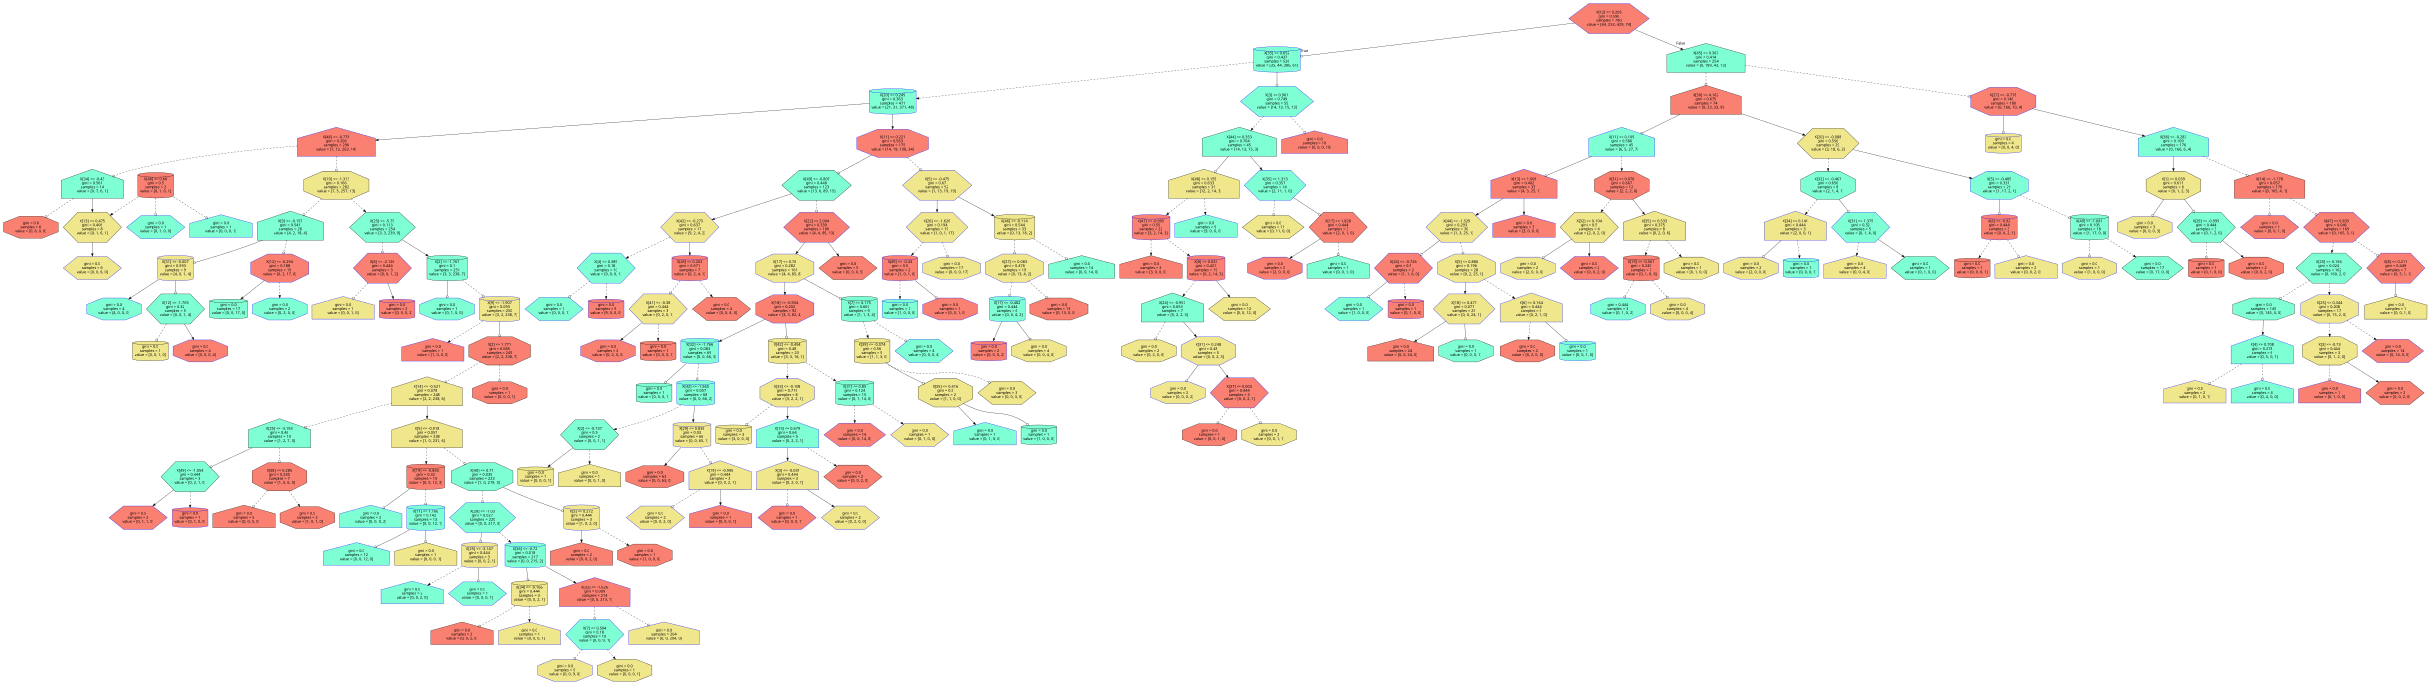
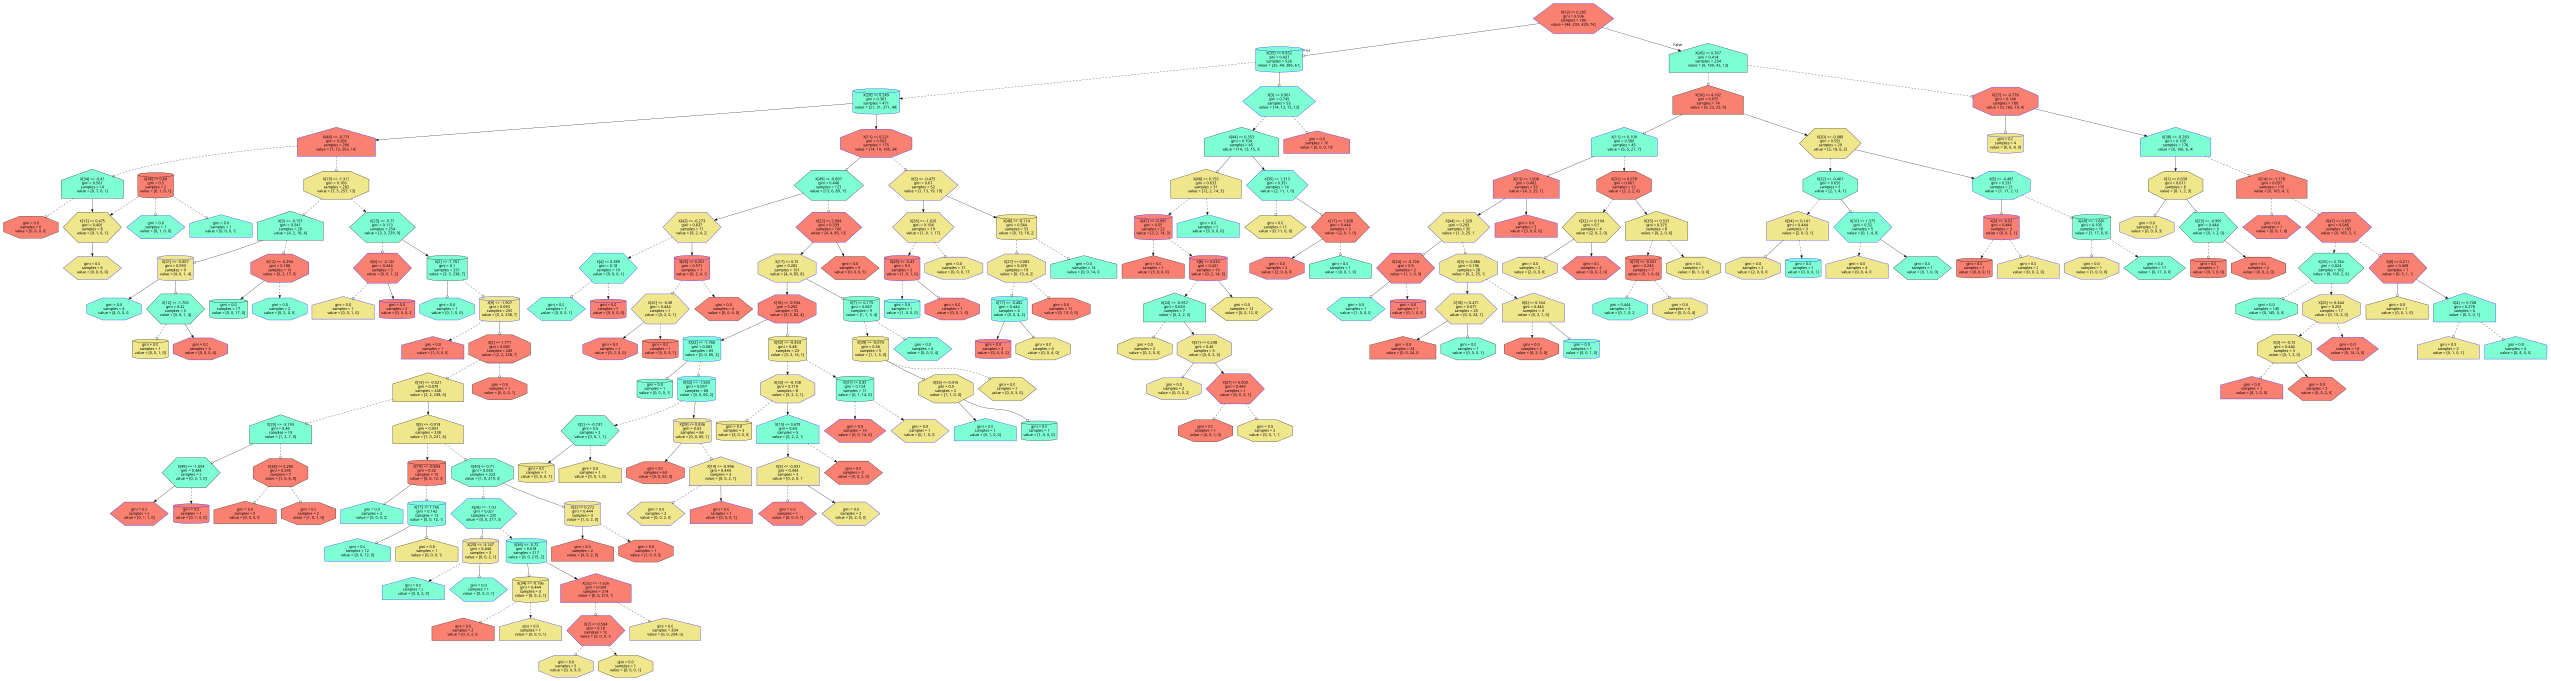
edge "gini = 0.0 samples = 145 value = [0, 145, 0, 0]" -> "X[4] <= 0.708 gini = 0.278 samples = 6 value = [0, 5, 0, 1]": now "X[8] <= 0.211 gini = 0.449 samples = 7 value = [0, 5, 1, 1]" -> "X[4] <= 0.708 gini = 0.278 samples = 6 value = [0, 5, 0, 1]"
edge "X[38] <= 0.285 gini = 0.245 samples = 7 value = [1, 0, 6, 0]" -> "gini = 0.5 samples = 2 value = [1, 0, 1, 0]": arrowhead normal -> odot
node "X[7] <= 0.594 gini = 0.18 samples = 10 value = [0, 0, 9, 1]": fillcolor aquamarine -> salmon
